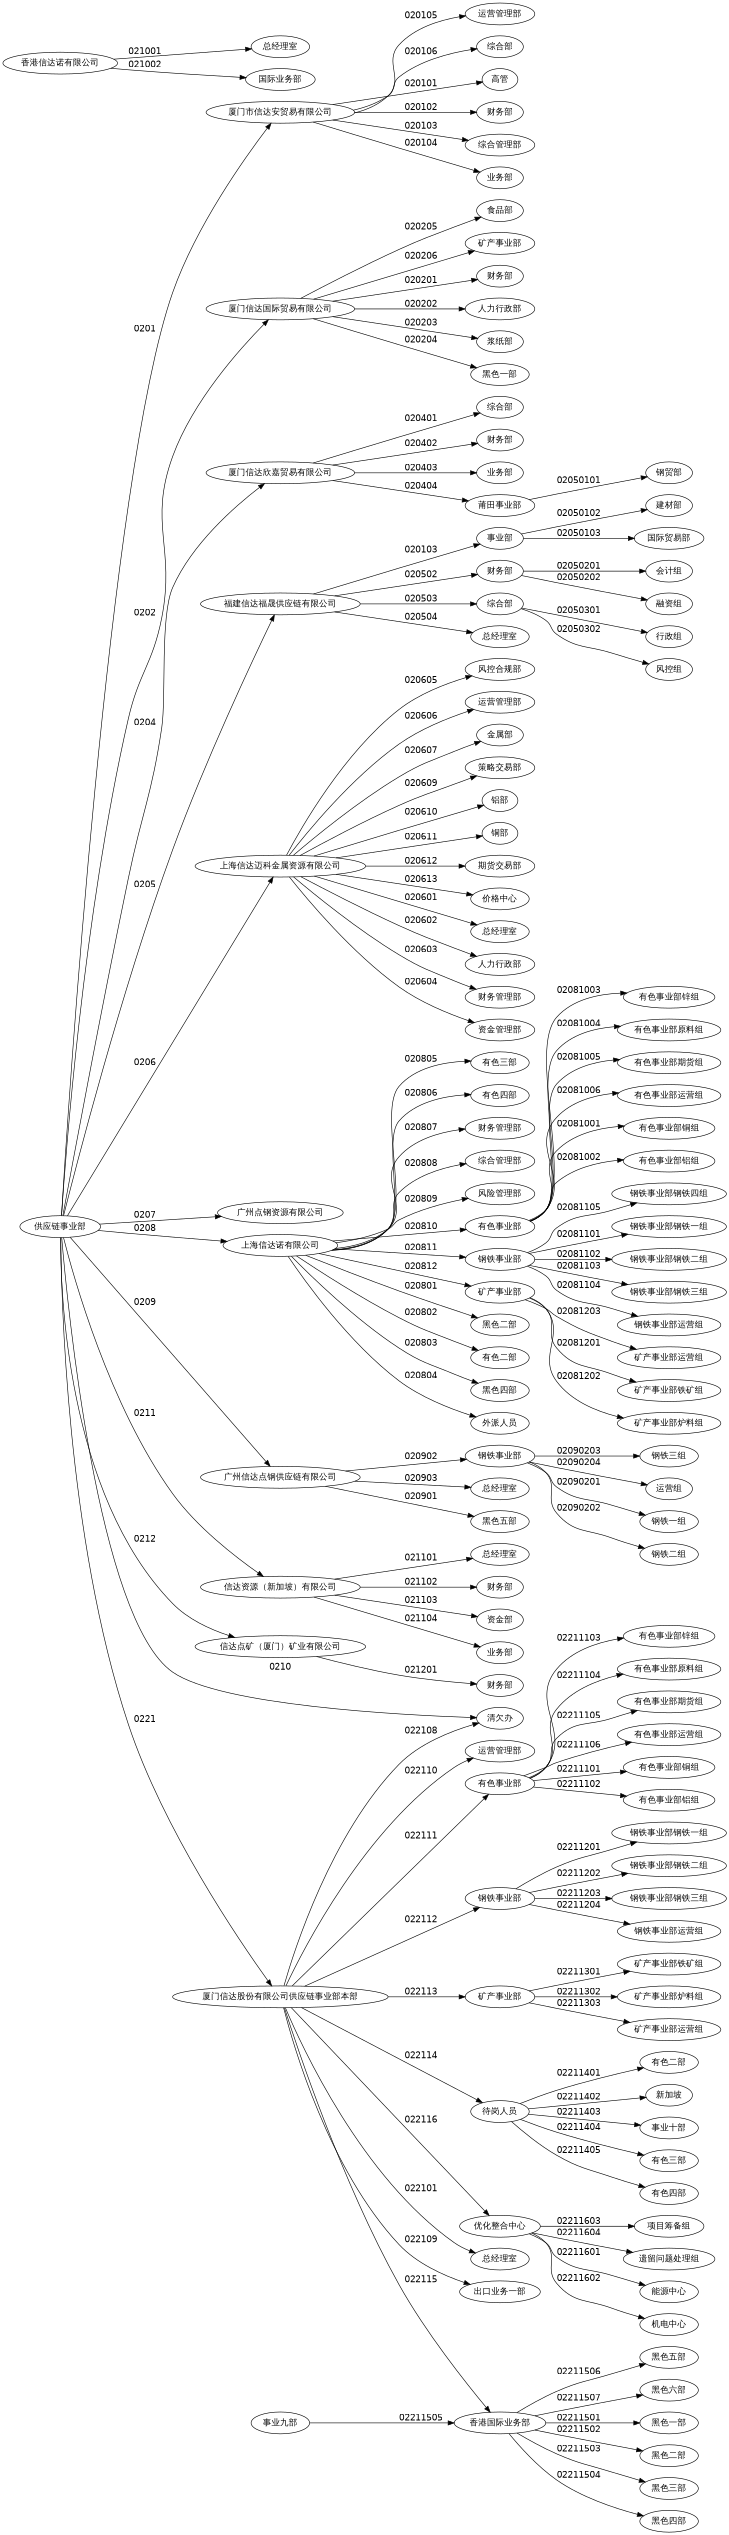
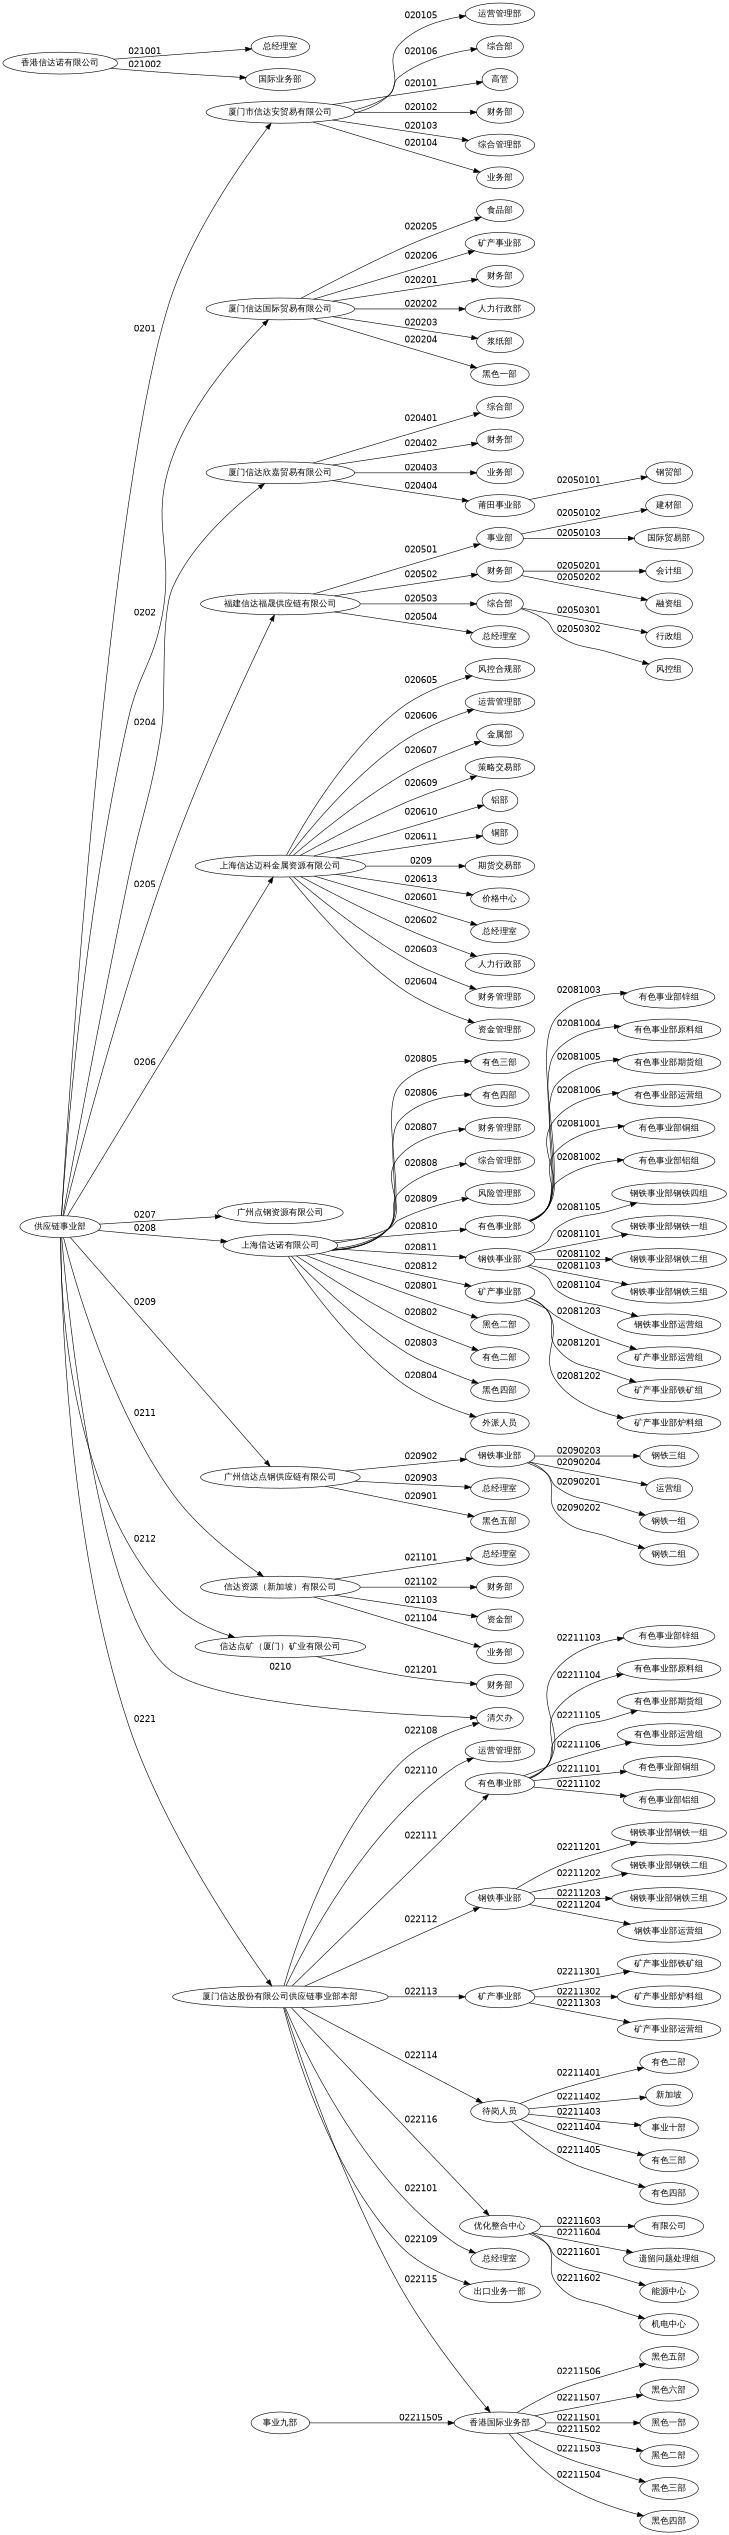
edge "福建信达福晟供应链有限公司" -> "事业部": label "020103" -> "020501"
edge "上海信达迈科金属资源有限公司" -> "期货交易部": label "020612" -> "0209"
node "项目筹备组": label "项目筹备组" -> "有限公司"
